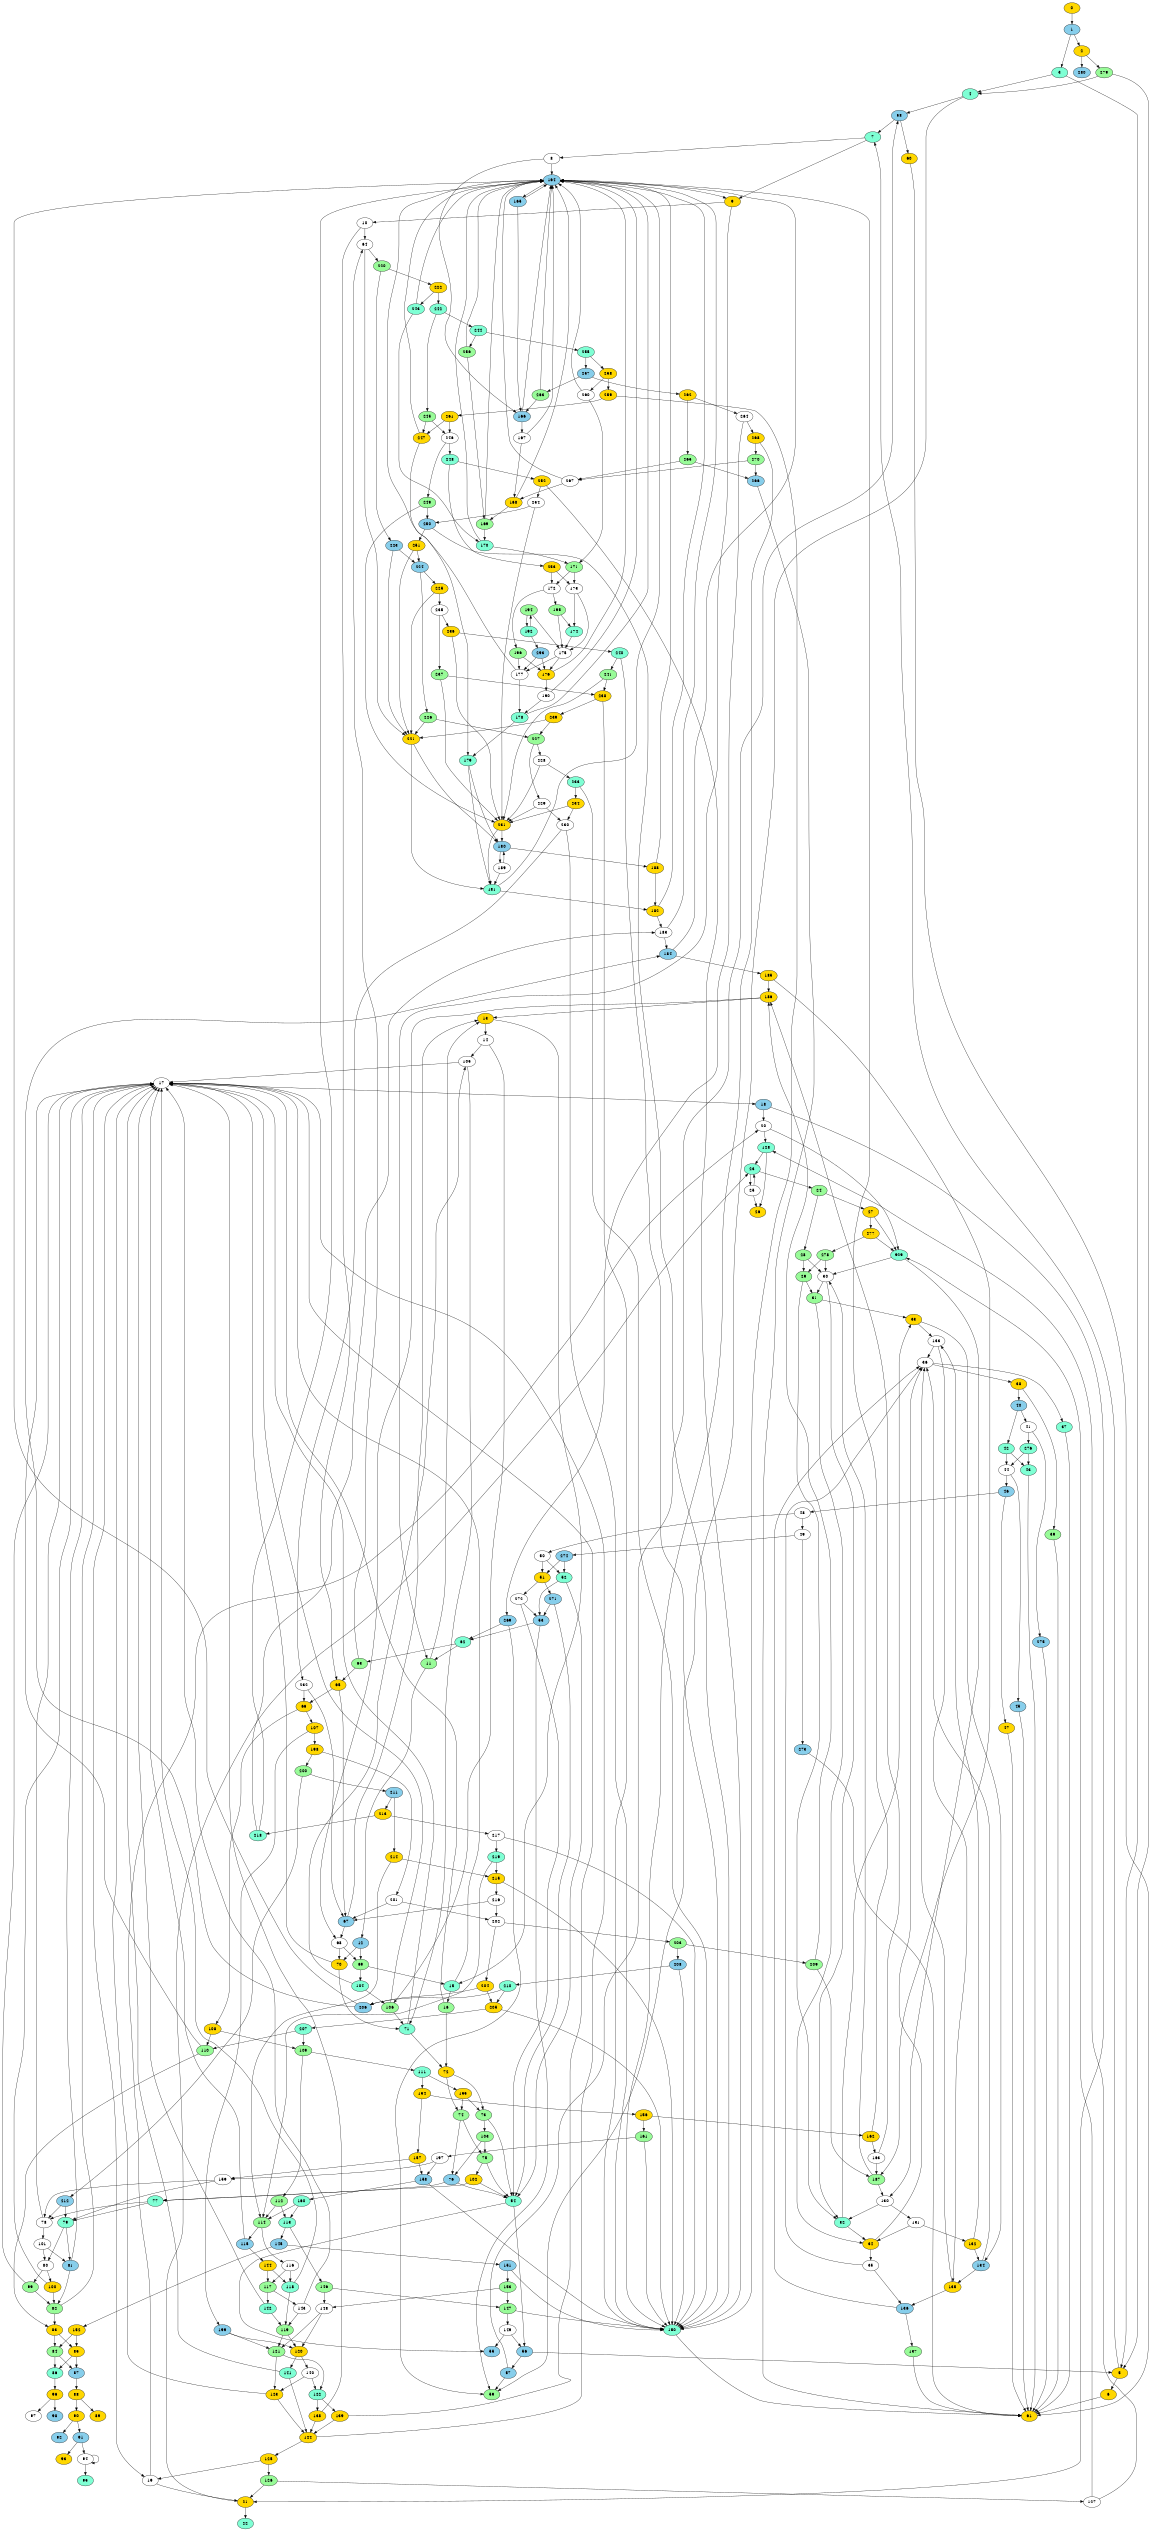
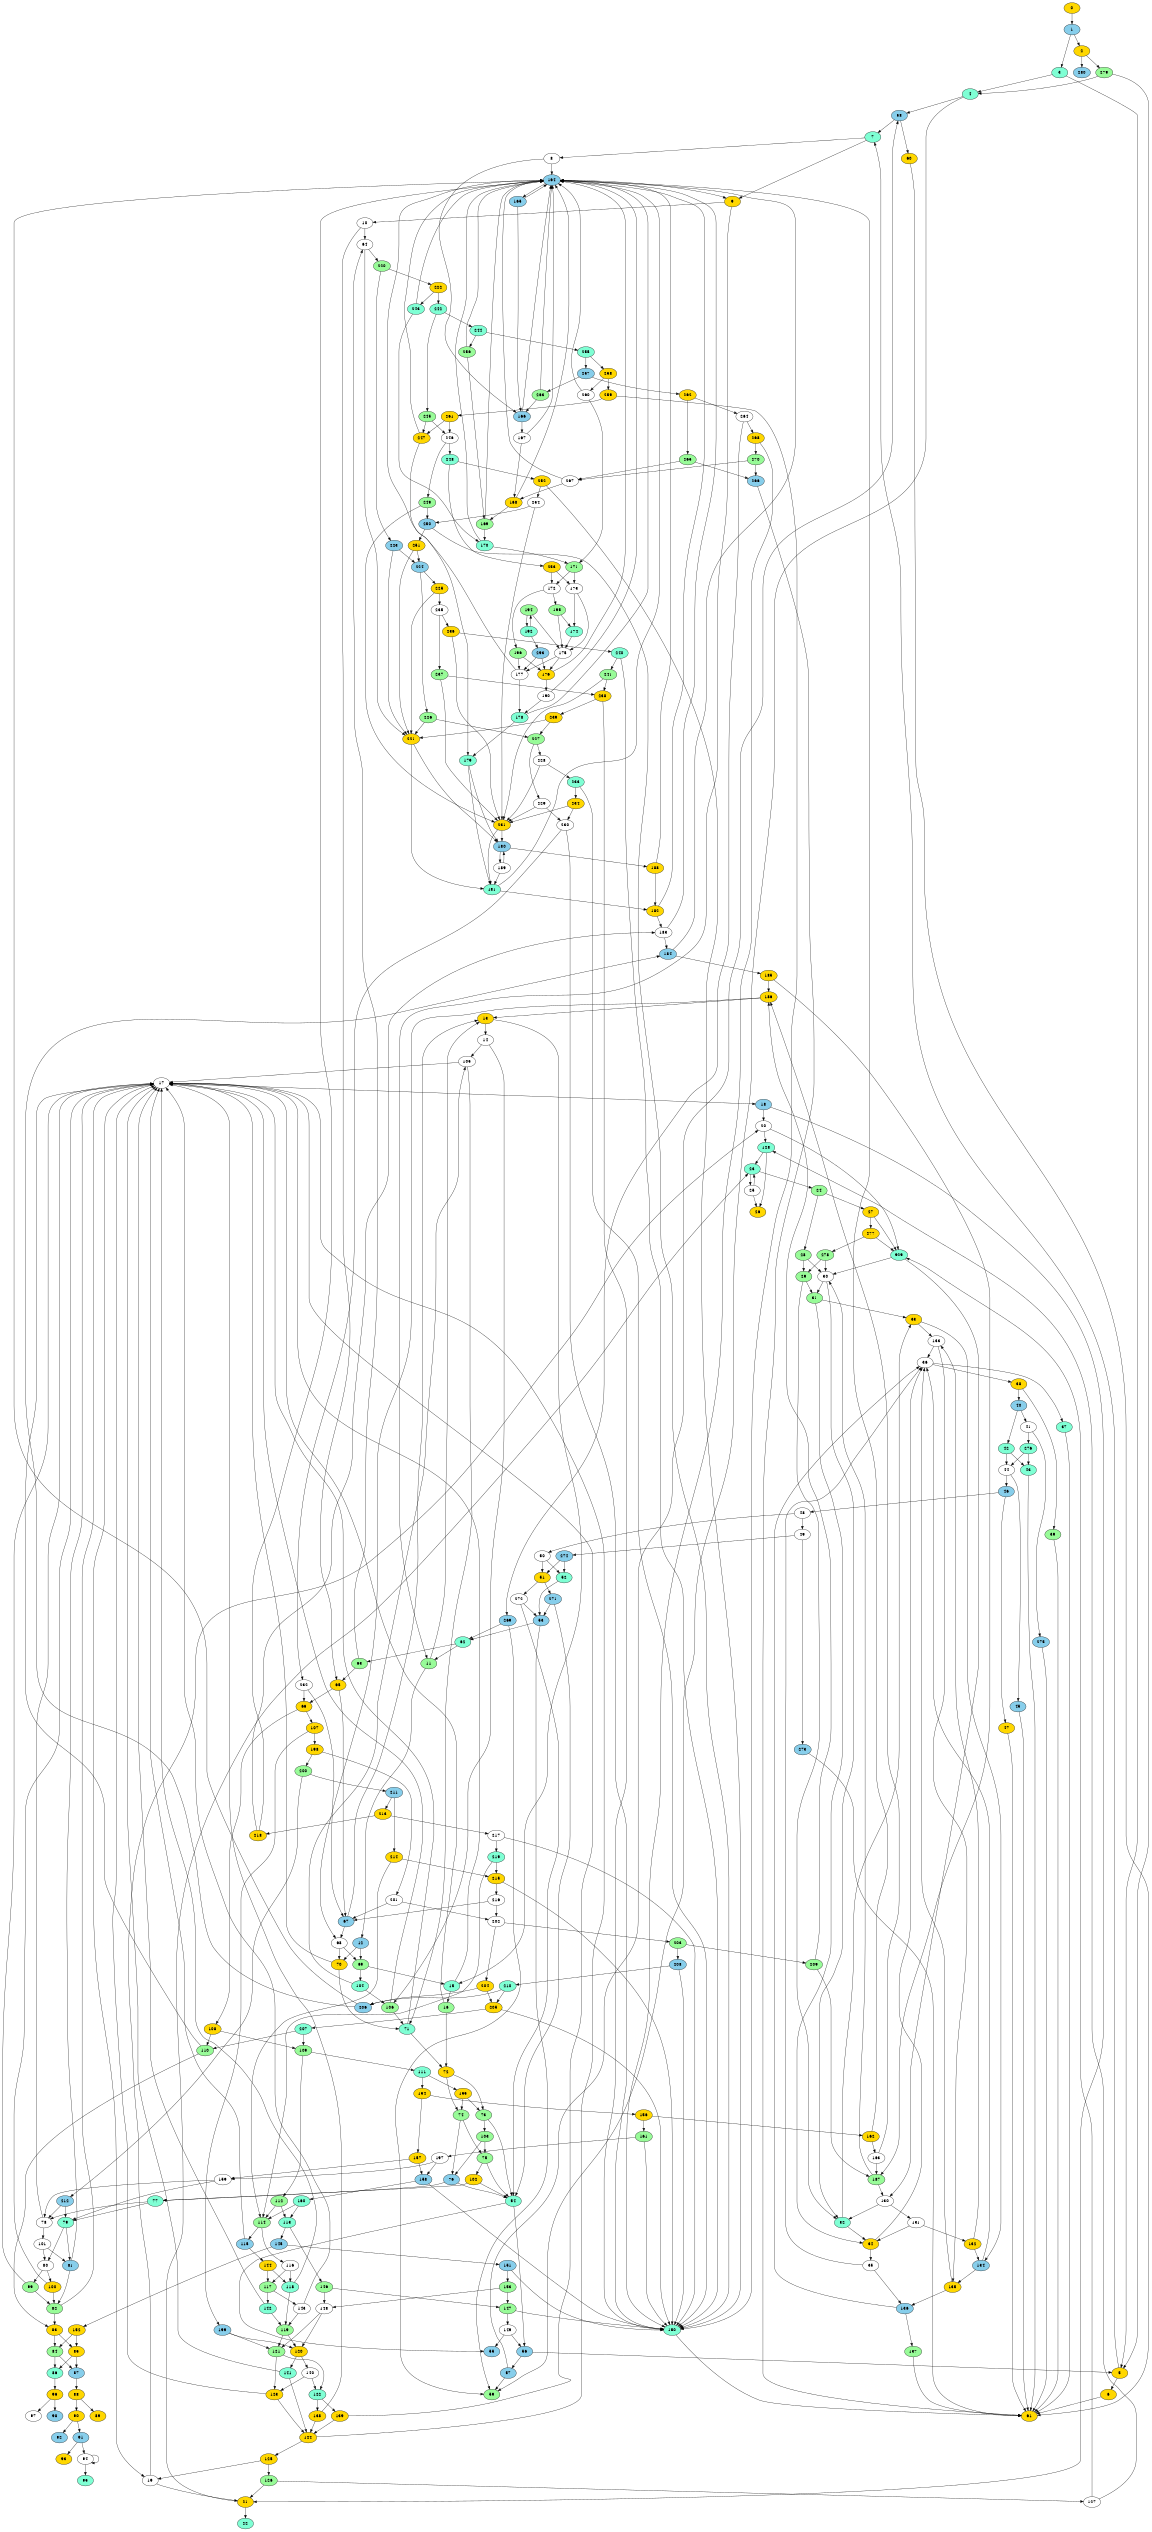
node "218": fillcolor aquamarine -> gold
edge "52" -> "54": removed
